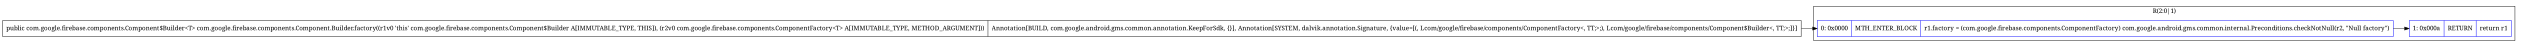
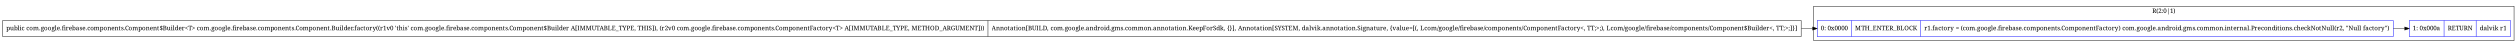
node "1: 0x000a": text "return r1" -> "dalvik r1"
